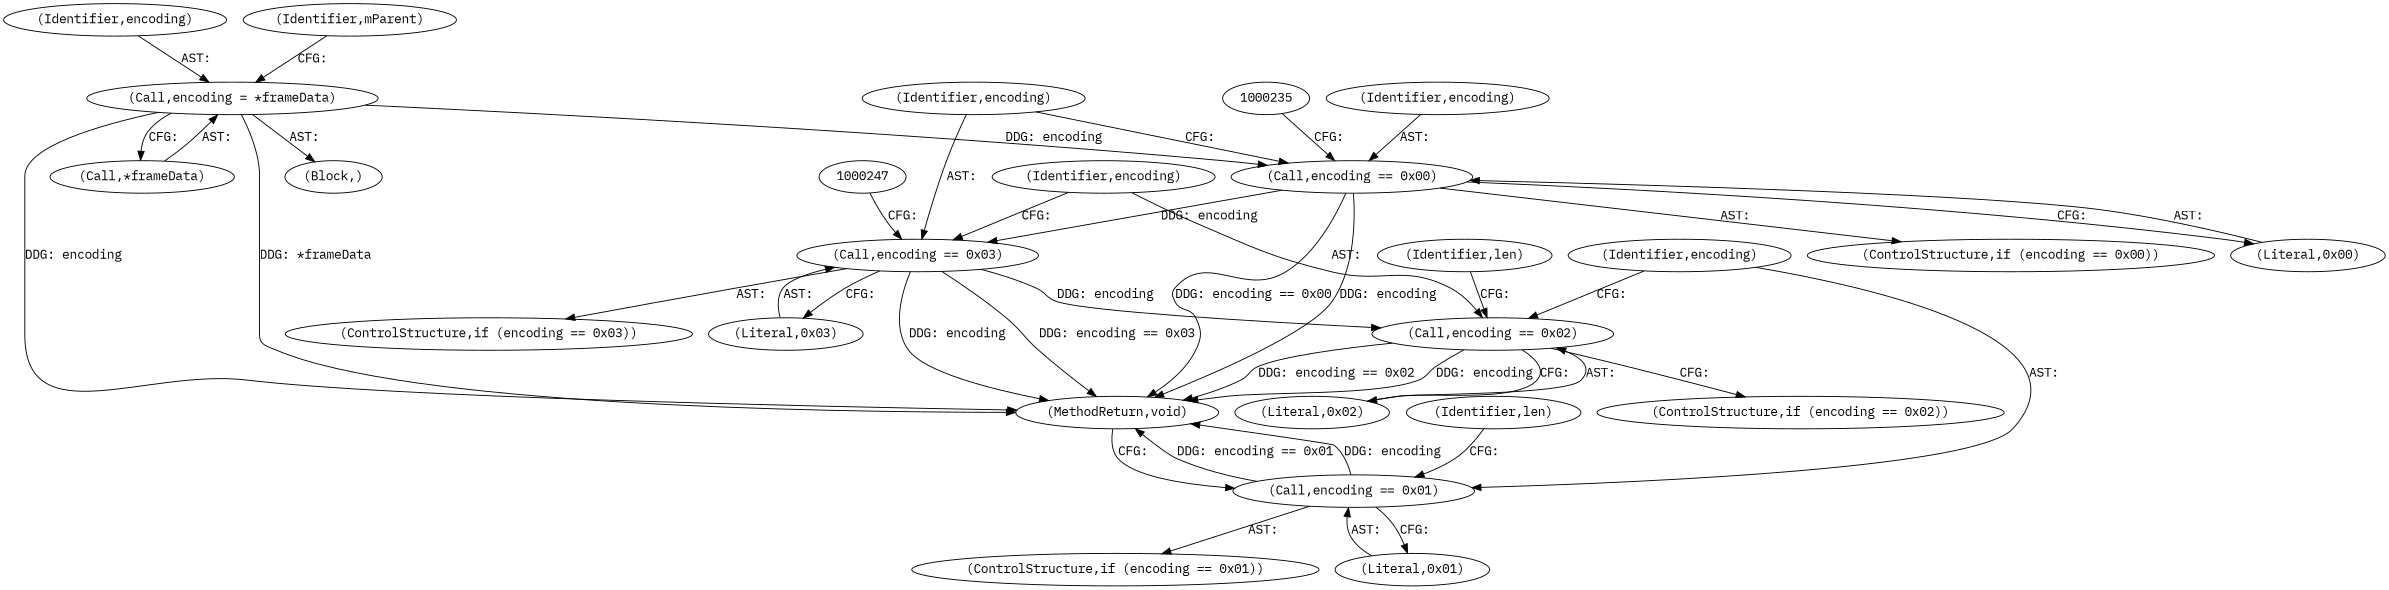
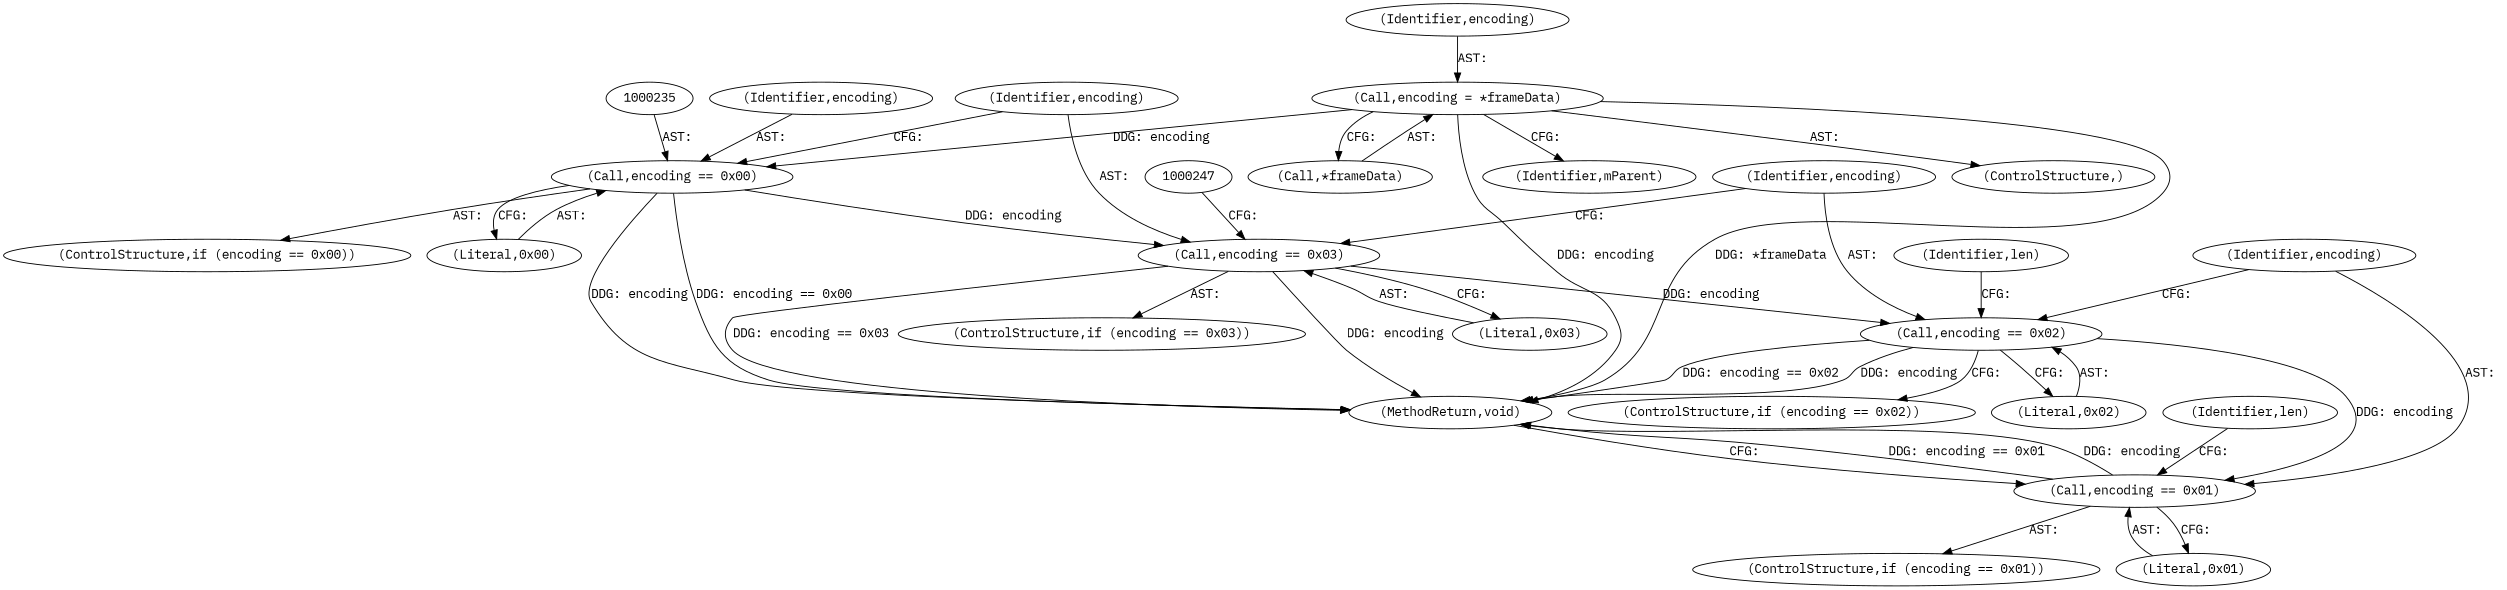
edge "(Identifier,mParent)" -> "(Call,encoding = *frameData)": reversed
edge "1000235" -> "(Call,encoding == 0x00)": label "CFG: " -> "AST: "
node "(Block,)": label "(Block,)" -> "(ControlStructure,)"
edge "(Call,encoding == 0x02)" -> "(Call,encoding == 0x01)": added, label "DDG: encoding"
